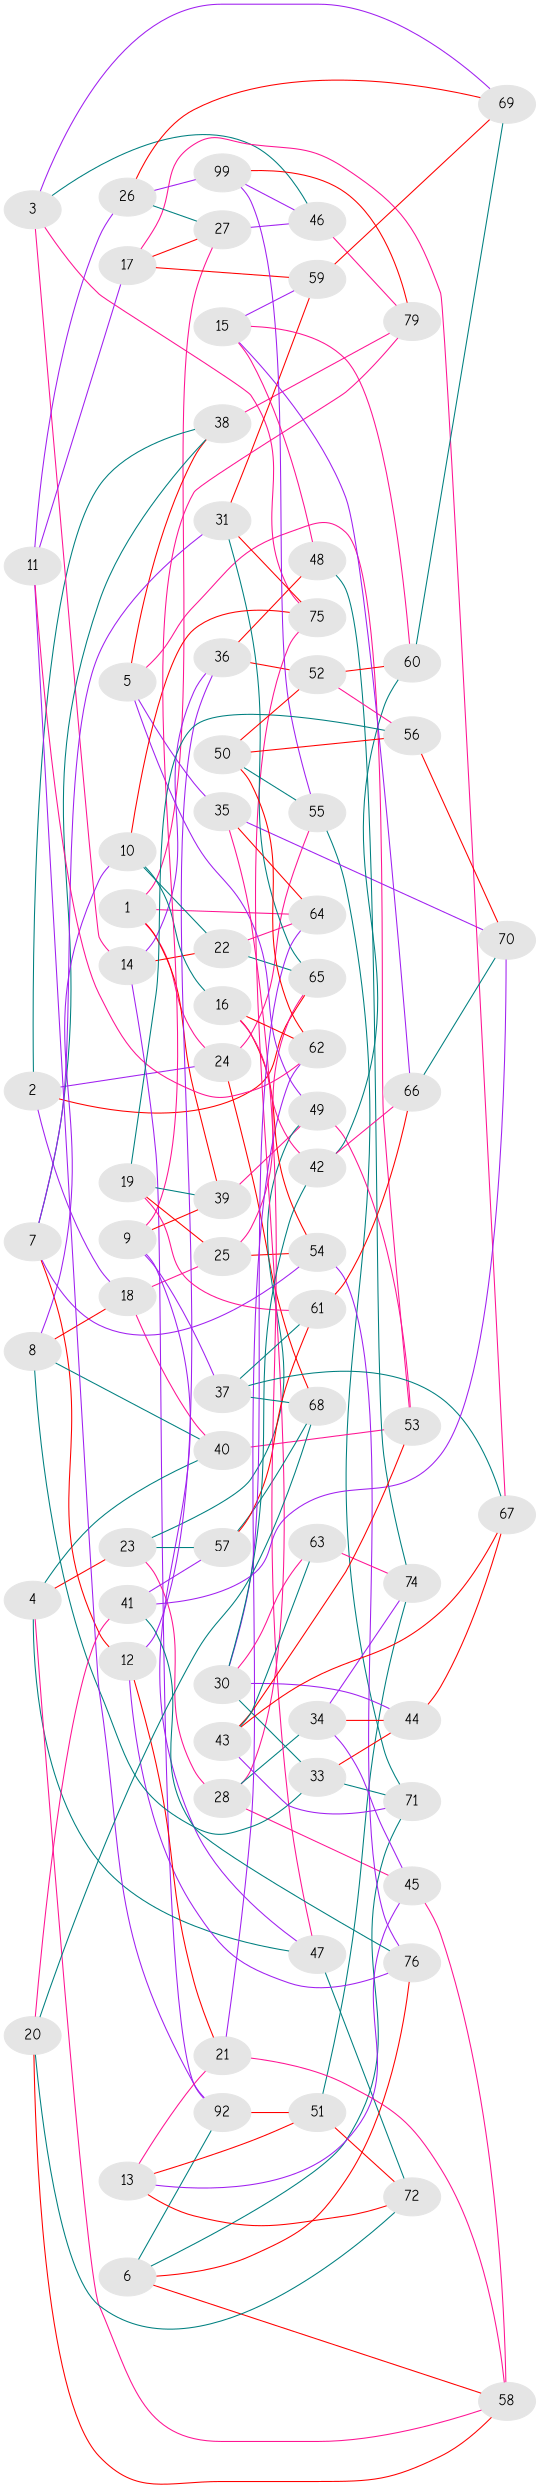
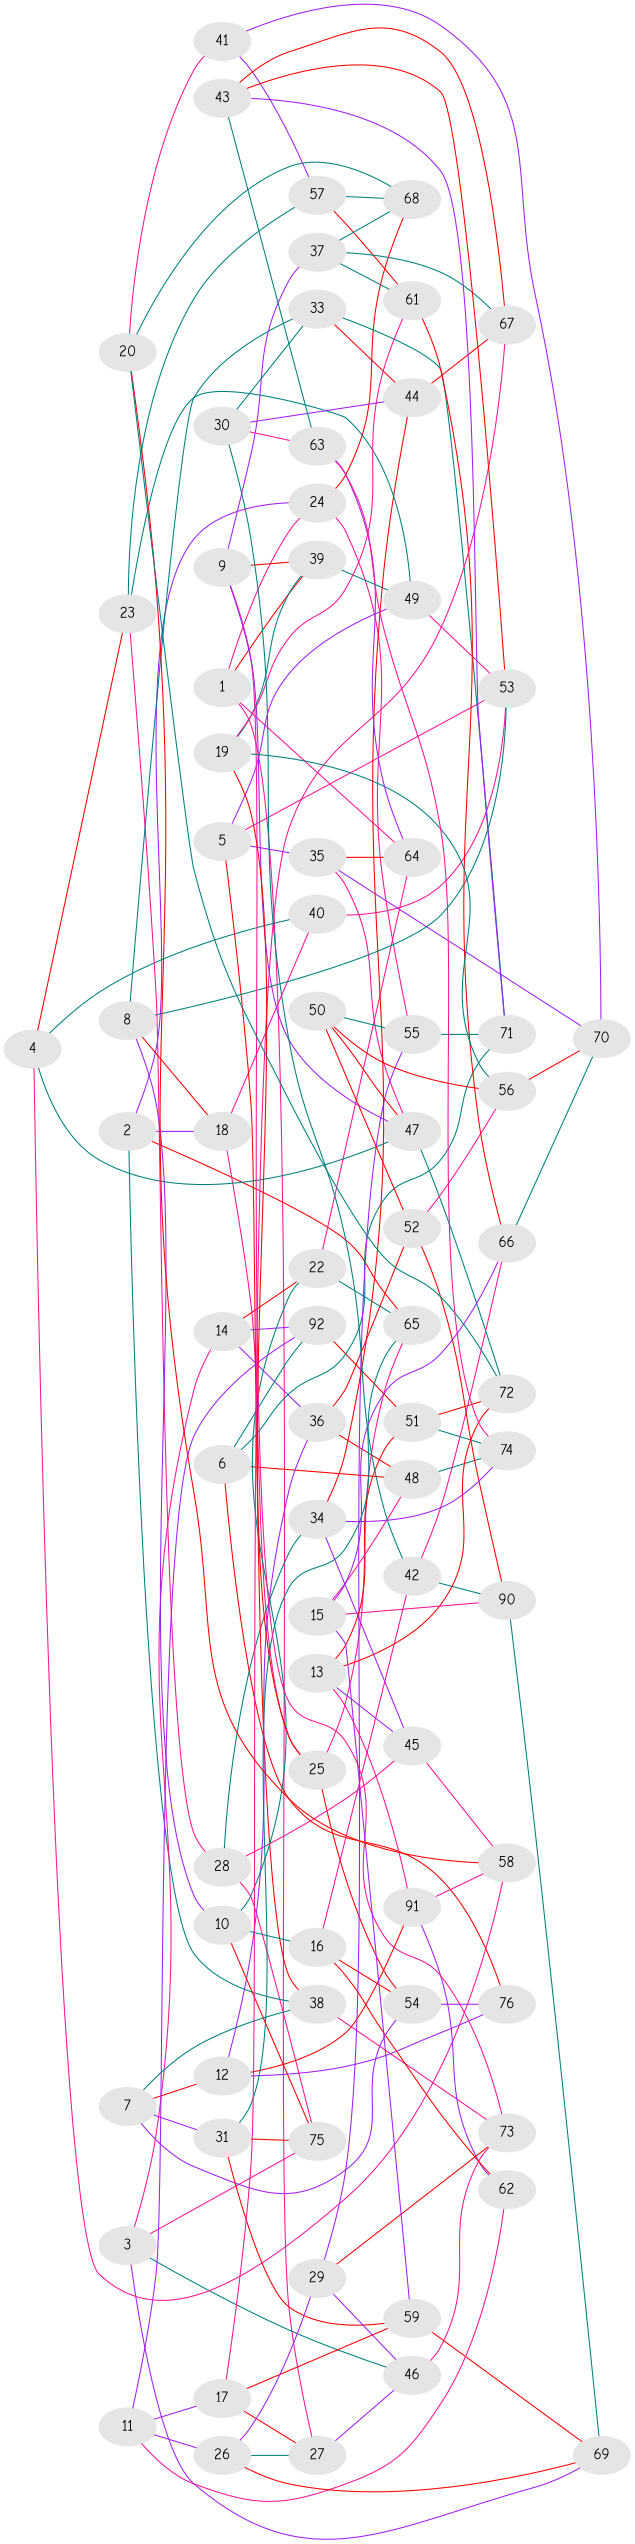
node "99": label "99" -> "29"
node "79": label "79" -> "73"
node "60": label "60" -> "90"
edge "50" -- "62": now "50" -- "47"
edge "49" -- "39": color deeppink -> teal
edge "64" -- "30": now "64" -- "63"
edge "8" -- "40": now "8" -- "53"
edge "41" -- "76": removed
node "21": label "21" -> "91"
edge "6" -- "58": now "6" -- "48"
